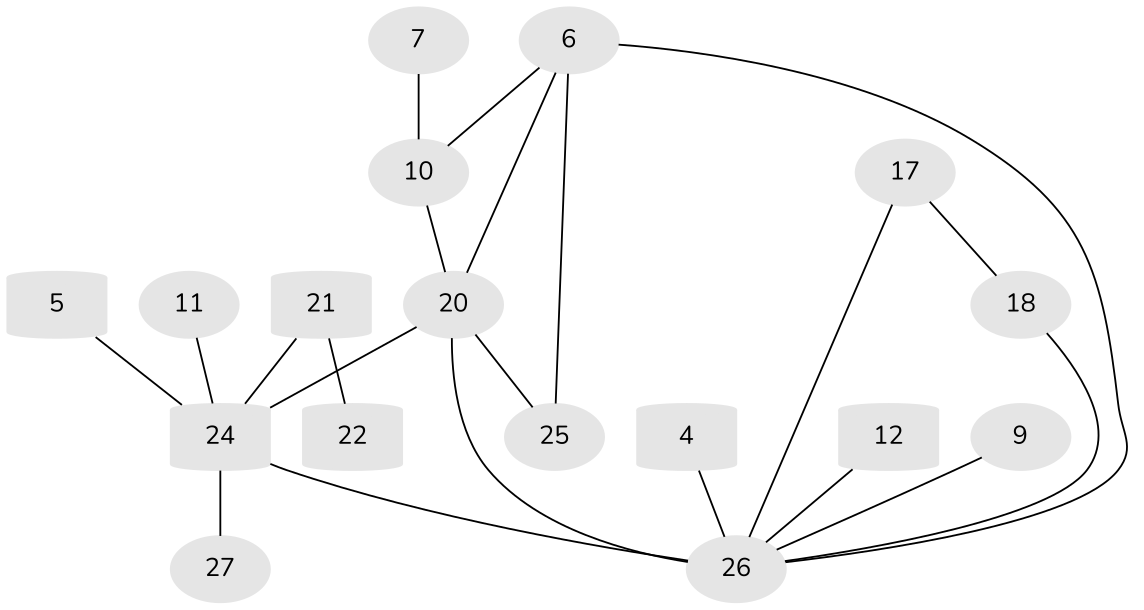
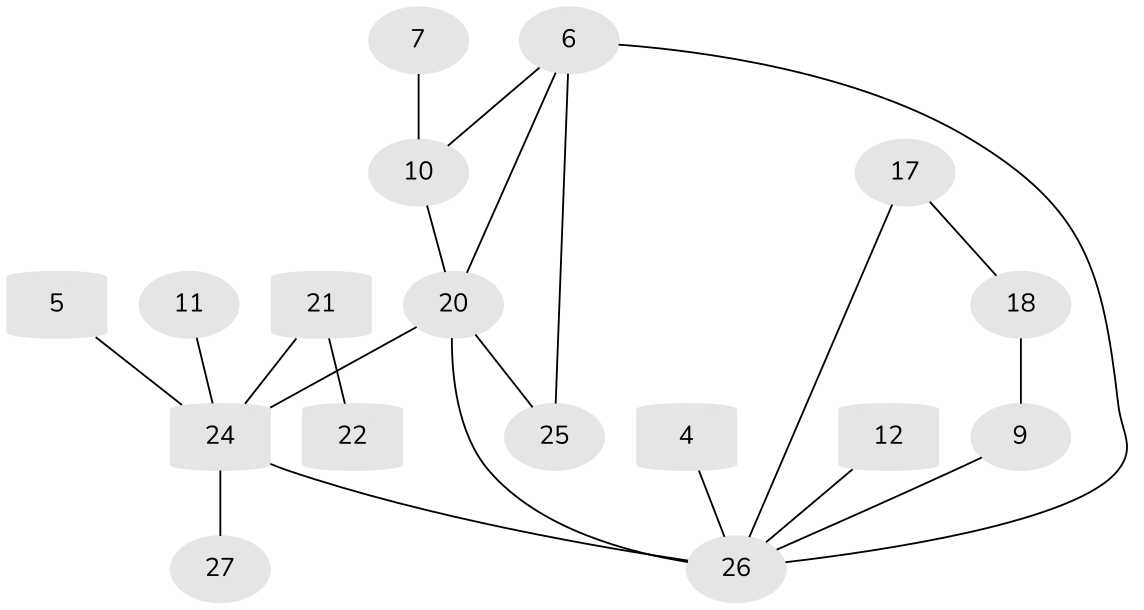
edge "18" -- "26": now "18" -- "9"
